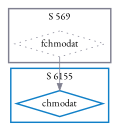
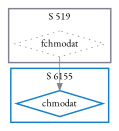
cluster "S 569": label "S 569" -> "S 519"
